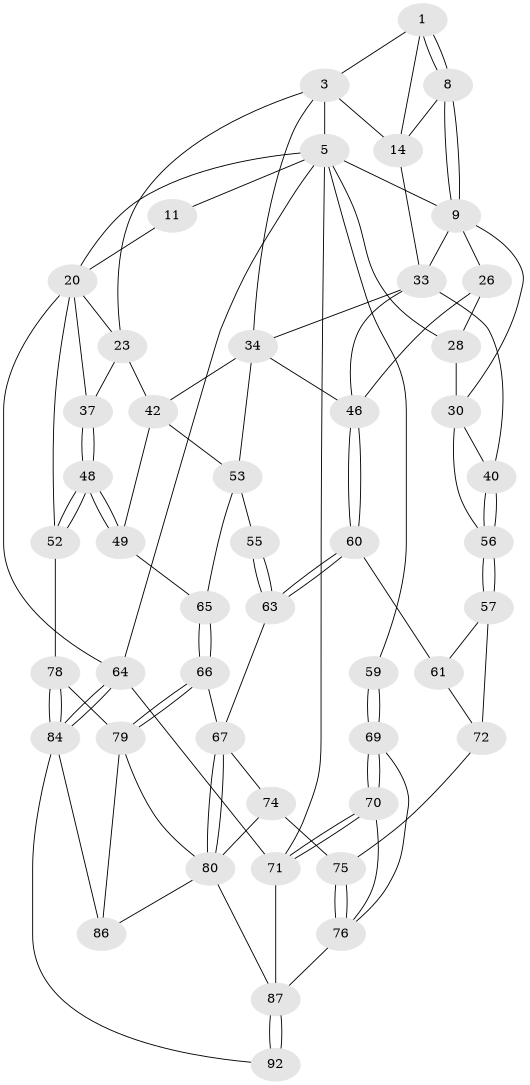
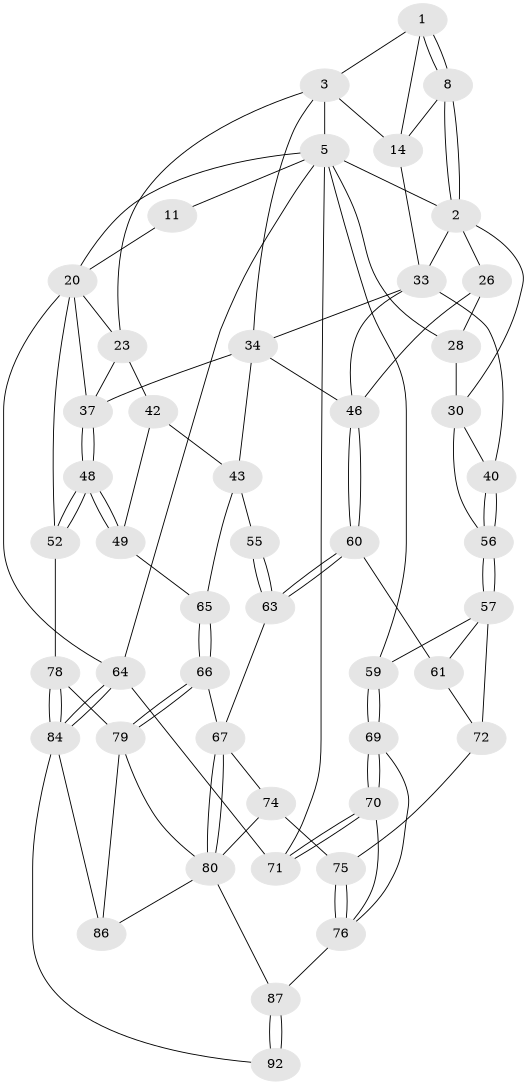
node "9": label "9" -> "2"
edge "34" -- "42": now "34" -- "37"
node "53": label "53" -> "43"
edge "57" -- "59": added
edge "71" -- "87": removed
